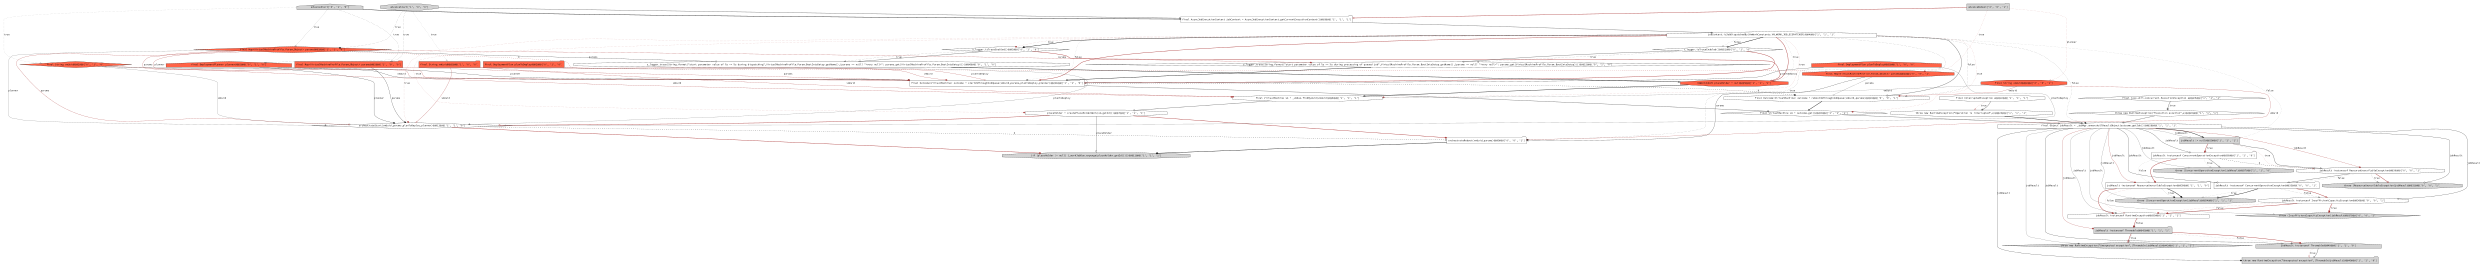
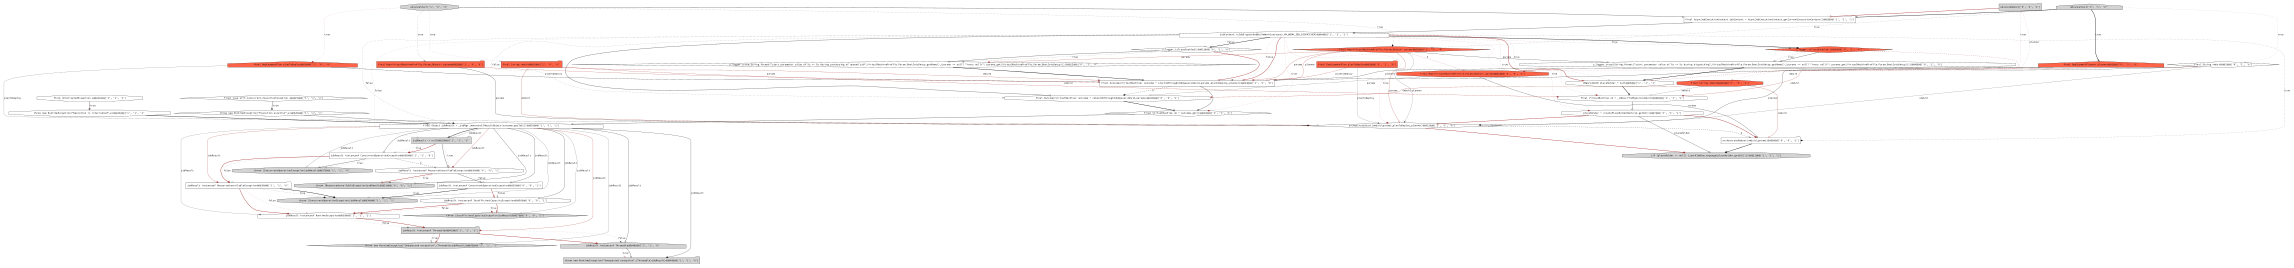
edge "advanceStart['1', '0', '0']" -> "final DeploymentPlan planToDeploy@@@2@@@['1', '0', '0']": added, label "true"
node "s_logger.isTraceEnabled()@@@5@@@['0', '1', '0']": fillcolor white -> tomato
edge "s_logger.isTraceEnabled()@@@5@@@['0', '1', '0']" -> "VmWorkJobVO placeHolder = null@@@5@@@['1', '1', '1']": style bold -> dashed
edge "advanceStart['0', '1', '0']" -> "final DeploymentPlanner planner@@@2@@@['0', '1', '0']": style dotted -> bold
node "final String vmUuid@@@2@@@['0', '1', '0']": fillcolor tomato -> white
node "VmWorkJobVO placeHolder = null@@@5@@@['1', '1', '1']": fillcolor tomato -> white
